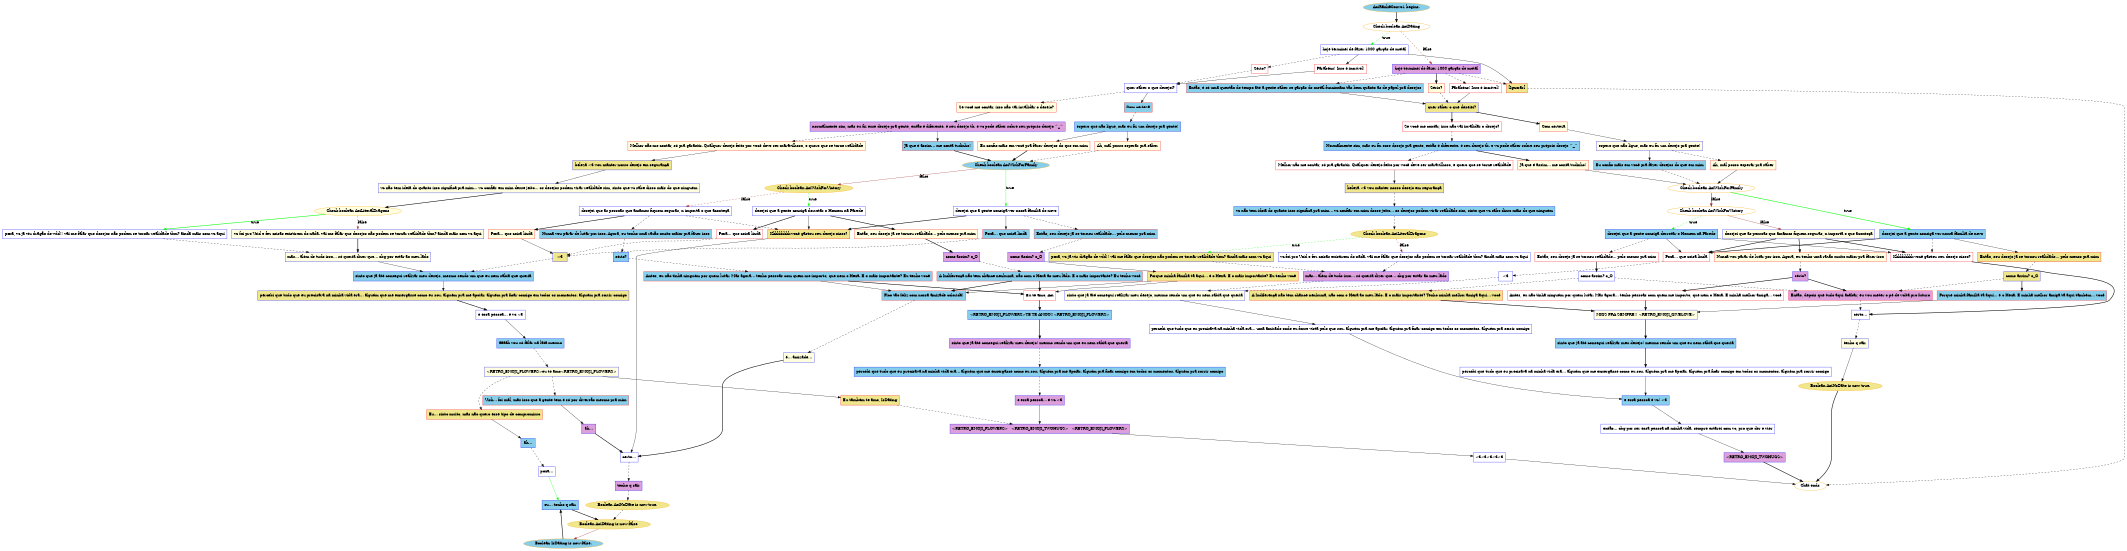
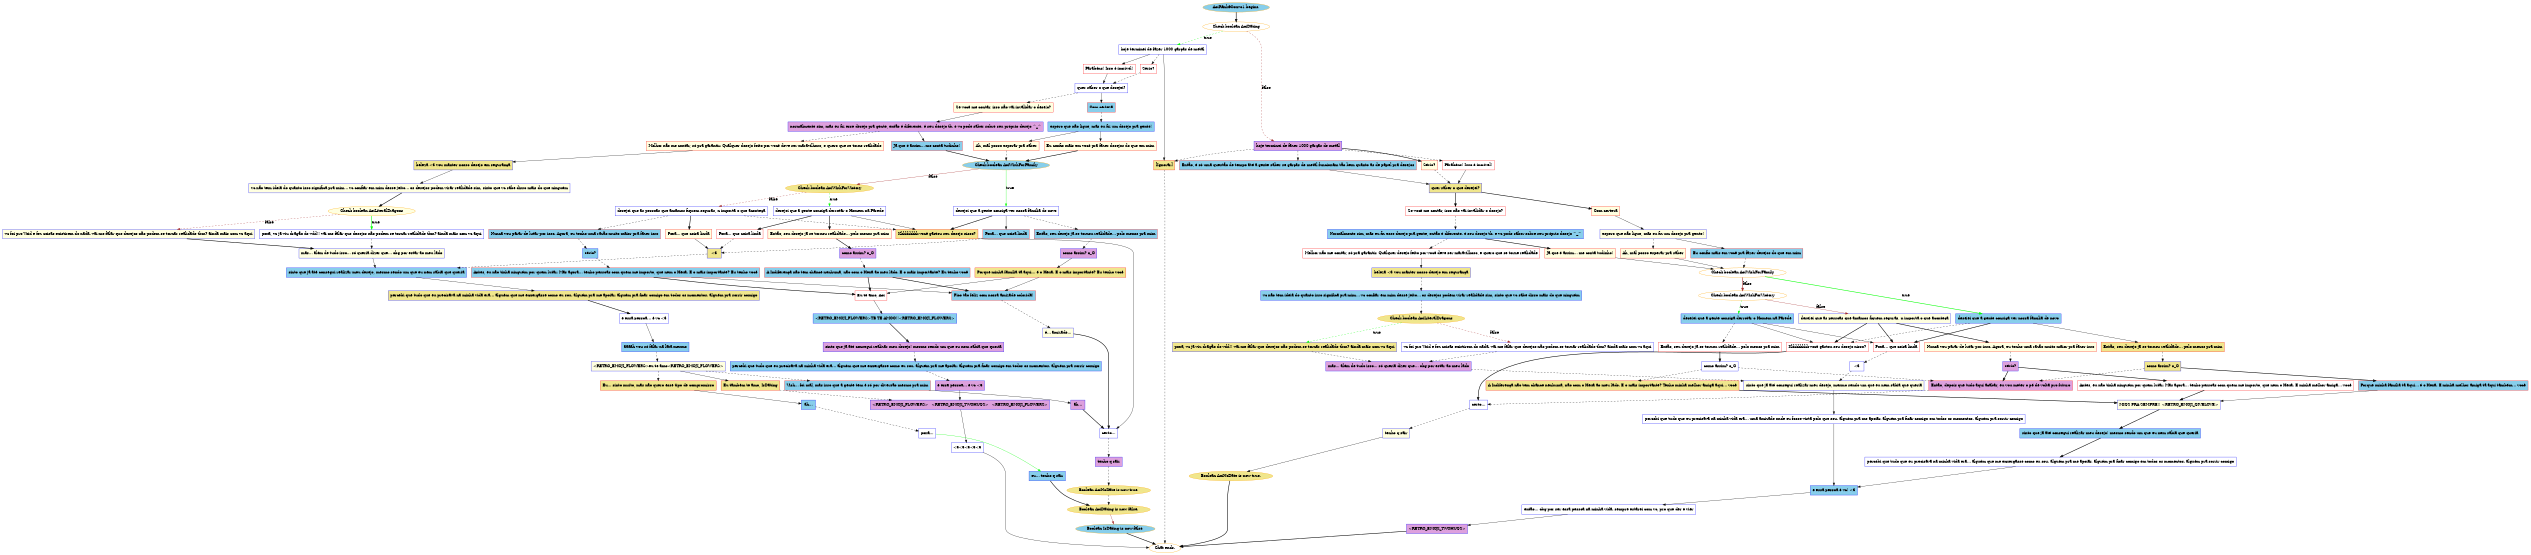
edge "Eu te amo, Aoi" -> "<RETRO_EMOJI_FLOWERS>TB TE AMOO!!<RETRO_EMOJI_FLOWERS>": style bold -> solid
edge "Boolean IsDating is now false." -> "eu… tenho q sair": now "Boolean IsDating is now false." -> "Chat ends."
